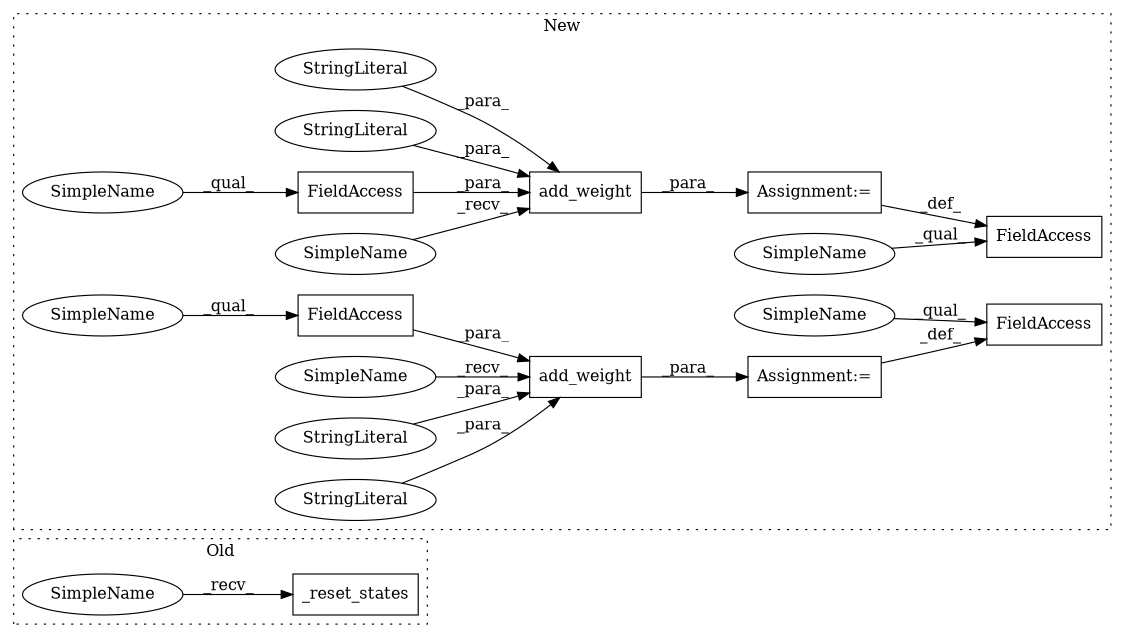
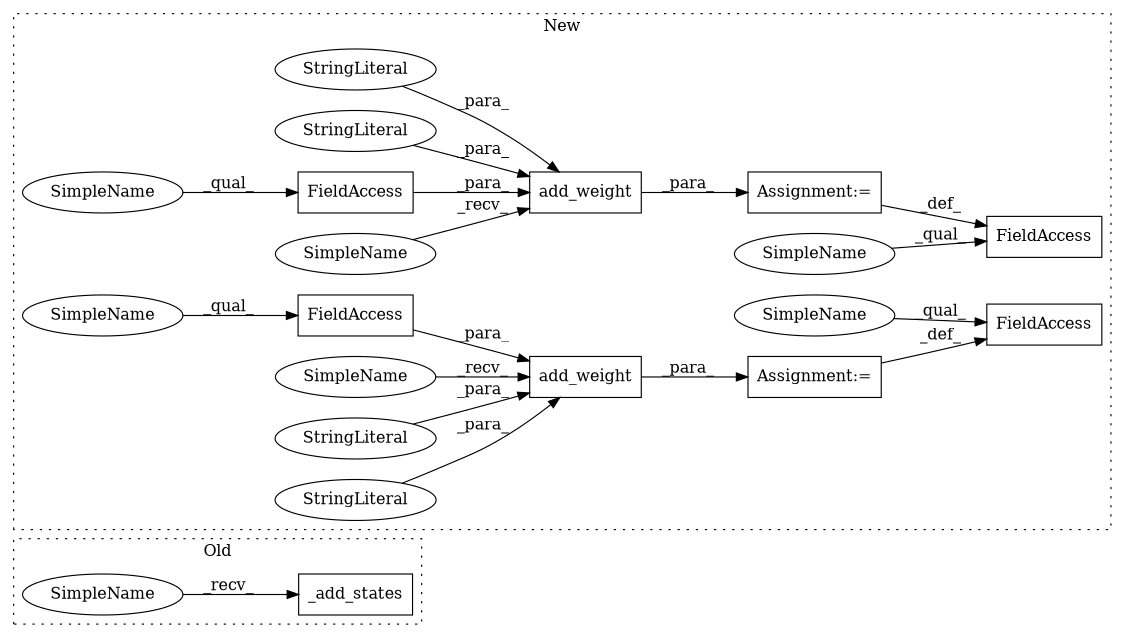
node "_reset_states": label "_reset_states" -> "_add_states"
